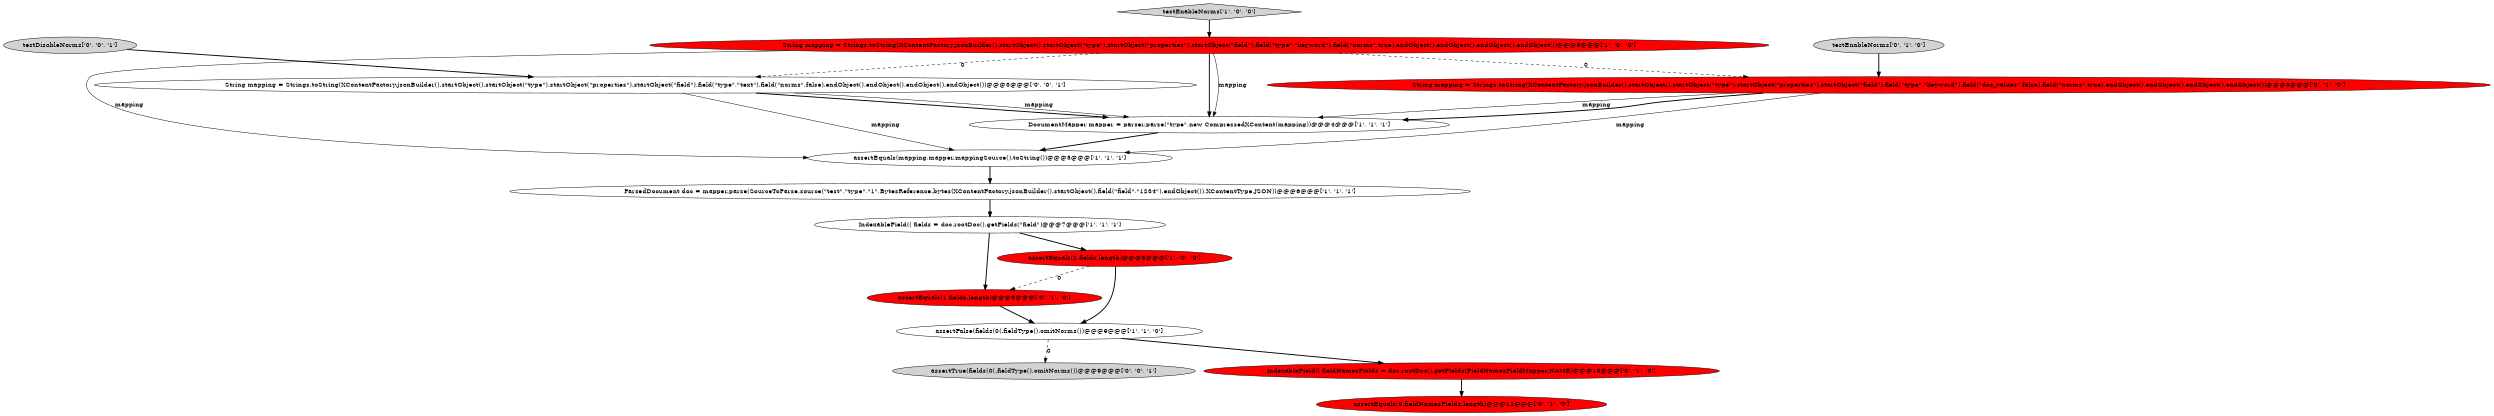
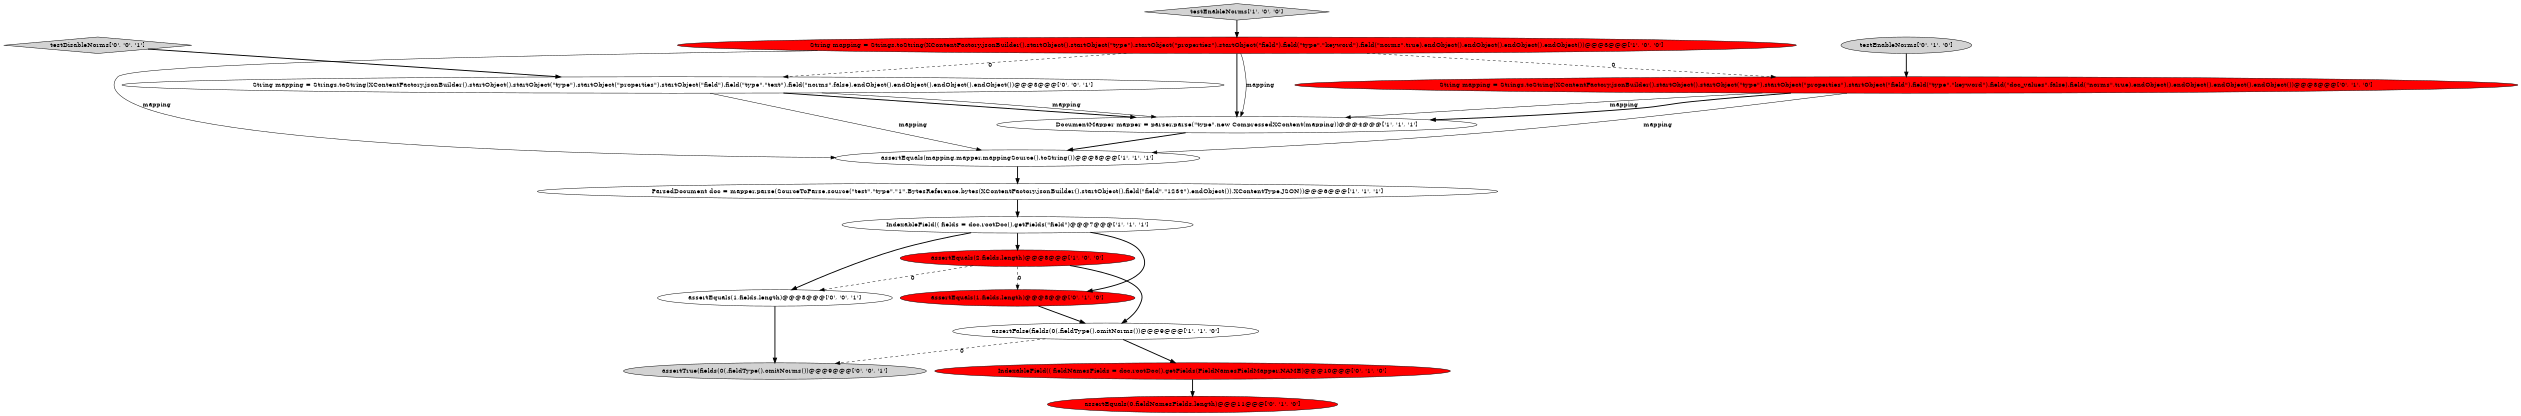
node "testDisableNorms['0', '0', '1']": shape ellipse -> diamond
node "assertEquals(1,fields.length)@@@8@@@['0', '0', '1']": added
